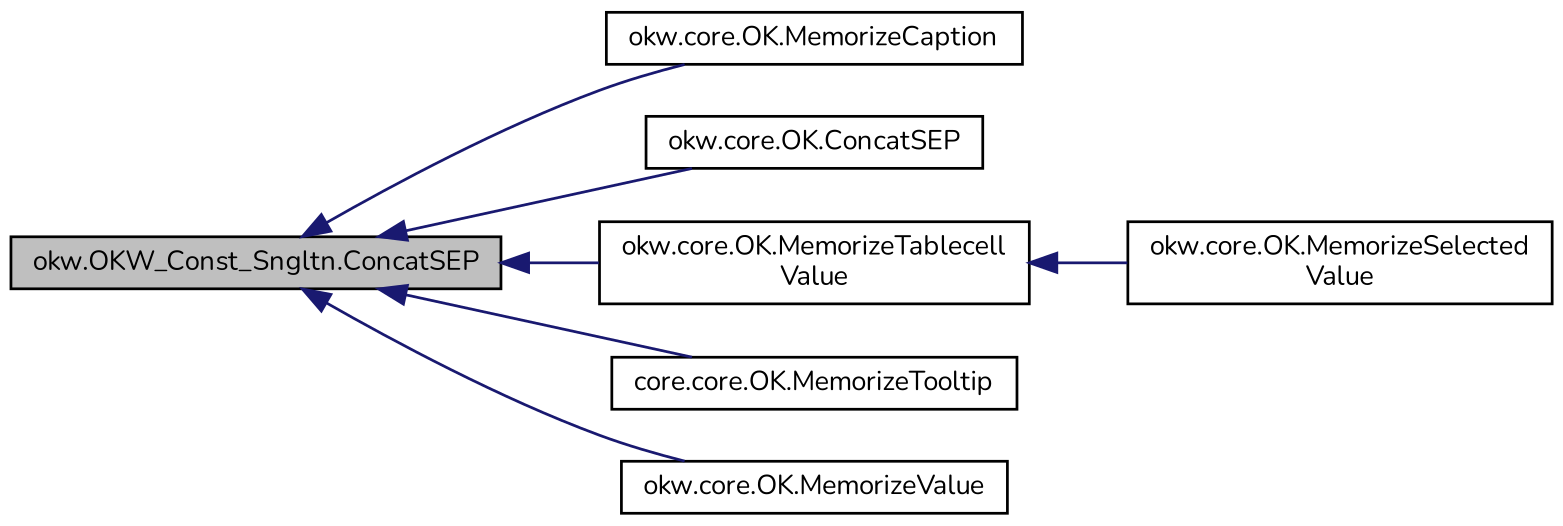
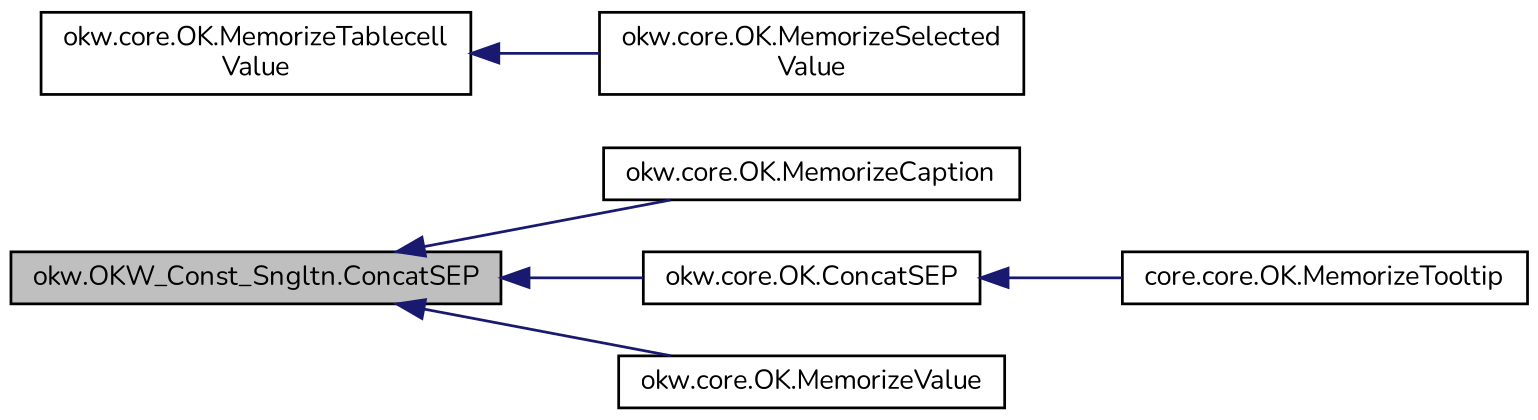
edge "okw.core.OK.MemorizeTablecell Value" -> "okw.OKW_Const_Sngltn.ConcatSEP": removed
edge "core.core.OK.MemorizeTooltip" -> "okw.OKW_Const_Sngltn.ConcatSEP": now "core.core.OK.MemorizeTooltip" -> "okw.core.OK.ConcatSEP"
